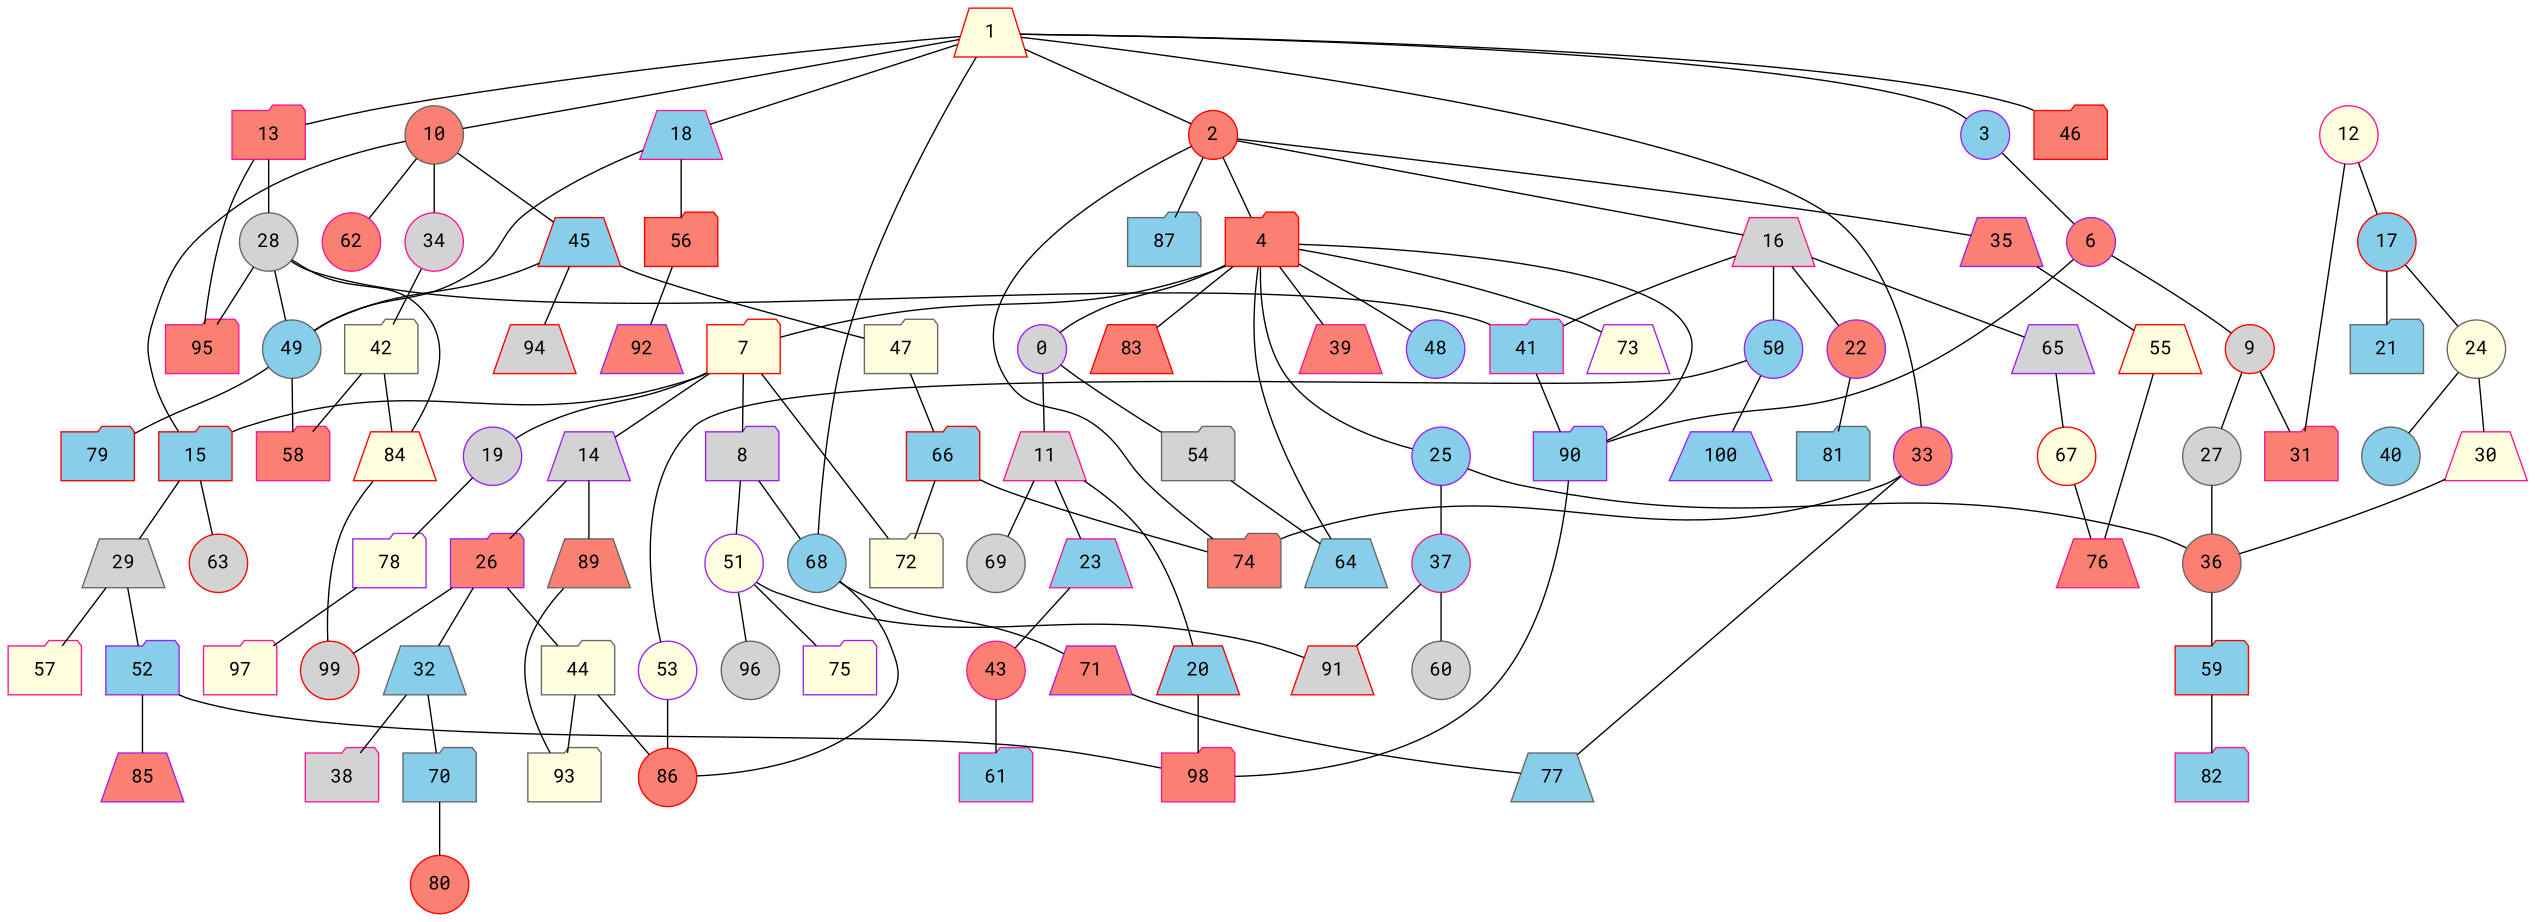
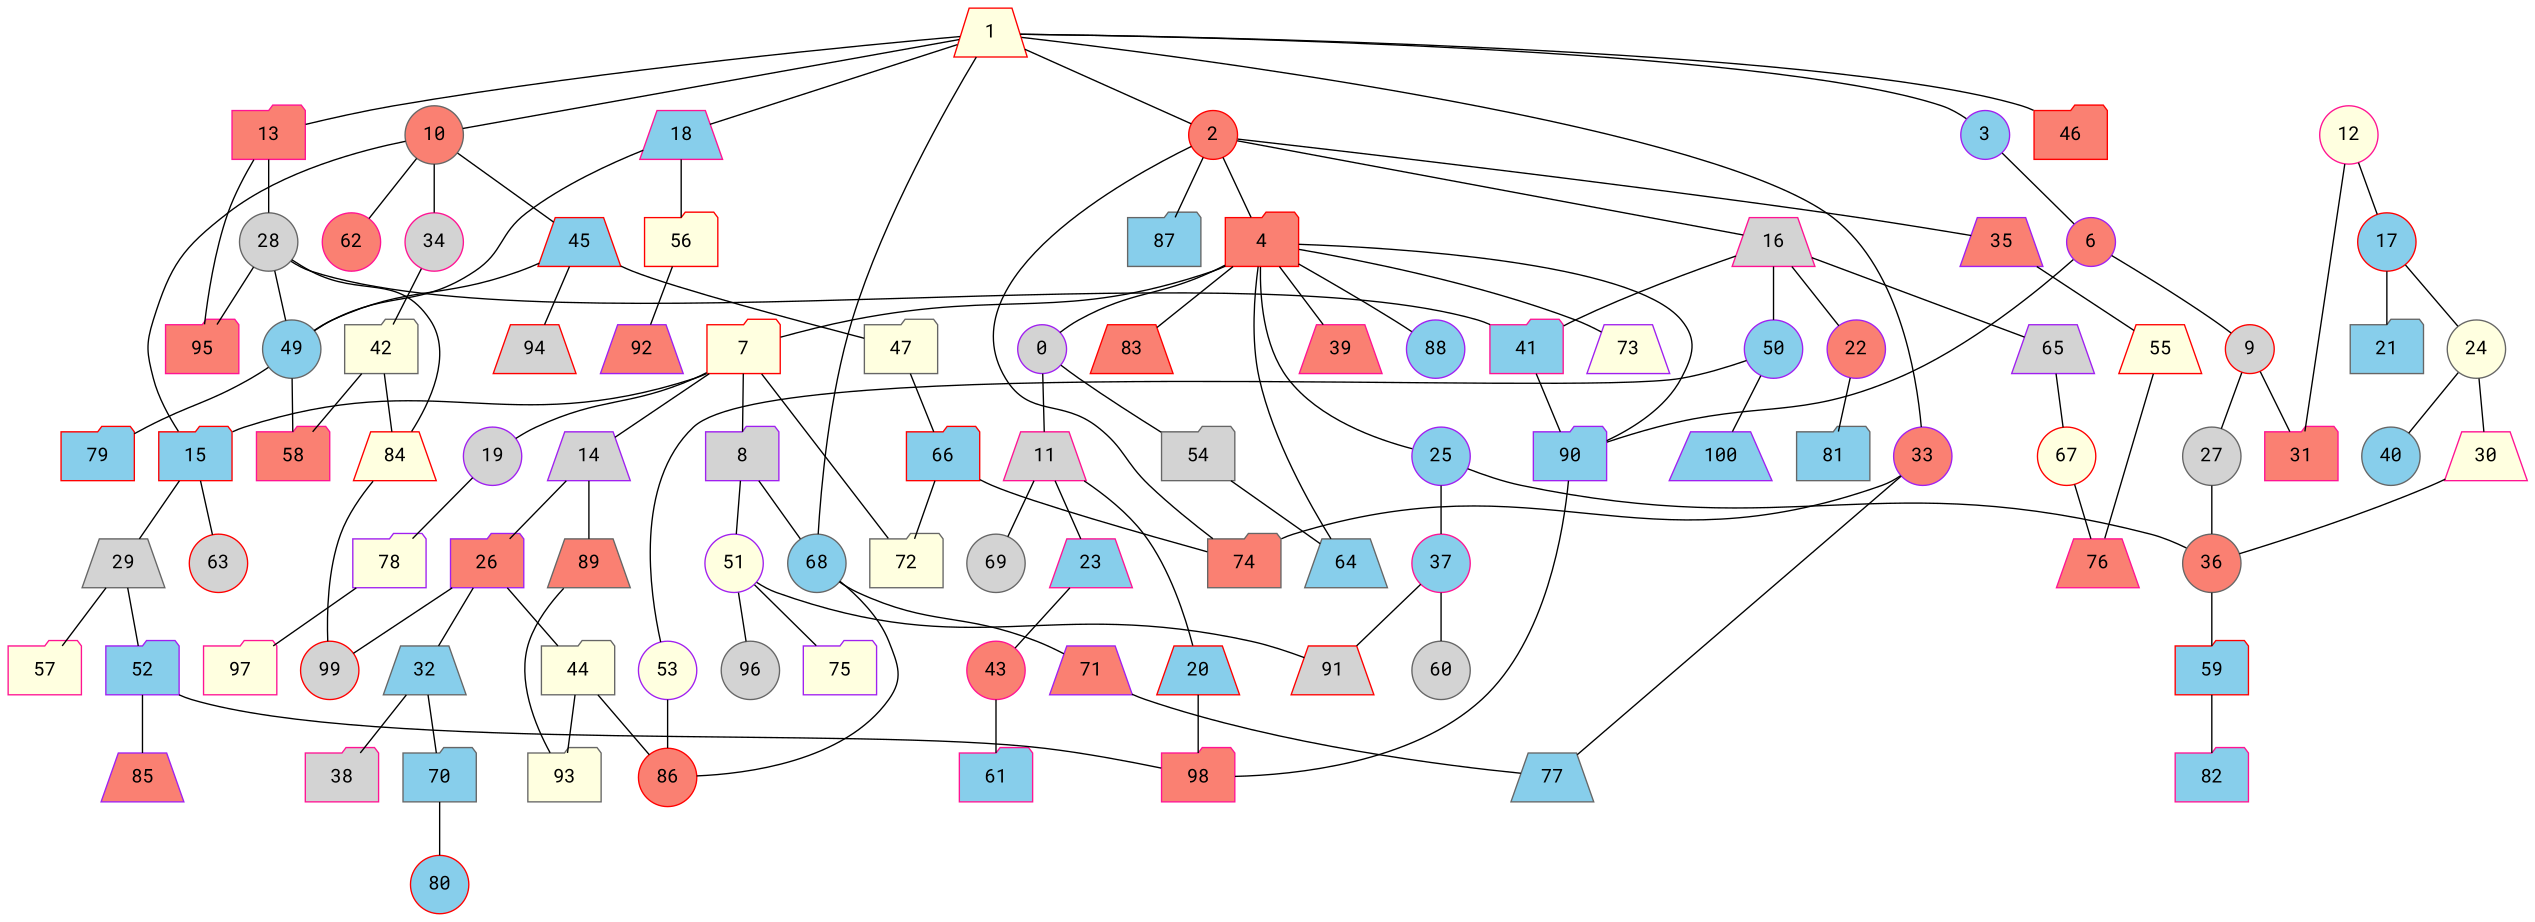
node "56": fillcolor salmon -> lightyellow
node "48": label "48" -> "88"
node "80": fillcolor salmon -> skyblue
